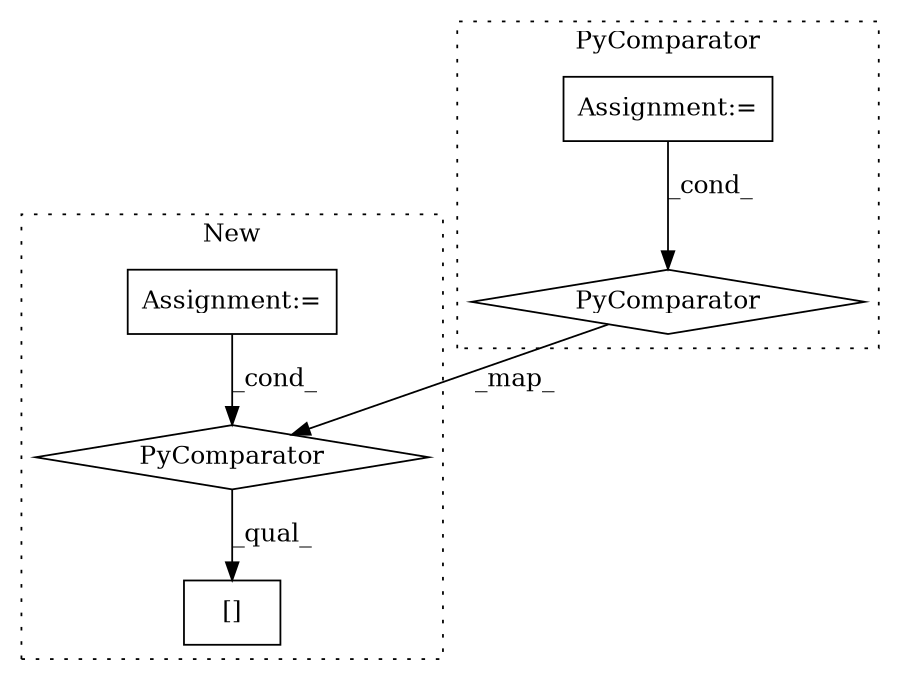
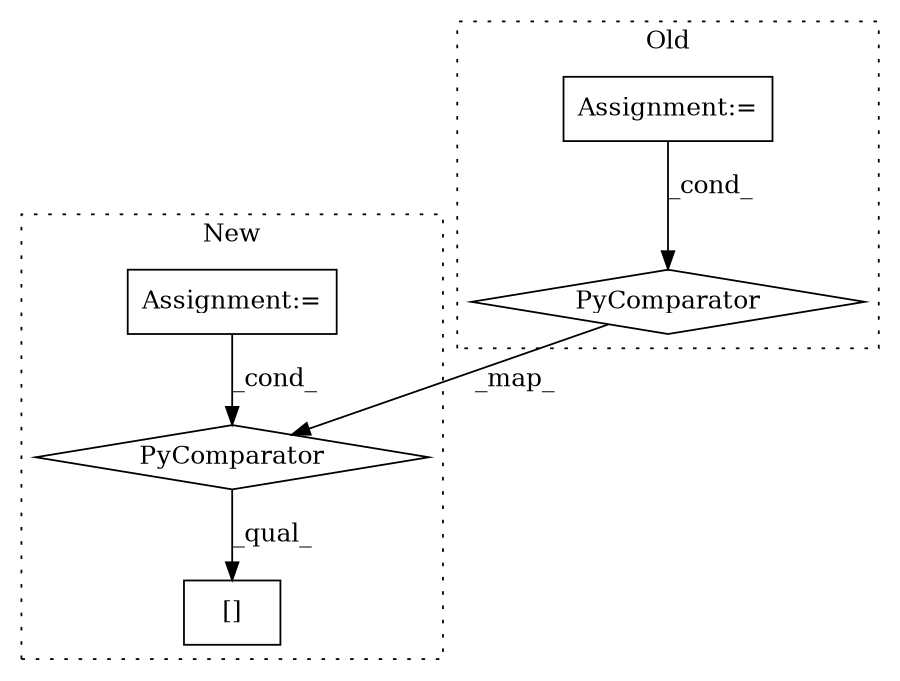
cluster "PyComparator": label "PyComparator" -> "Old"
